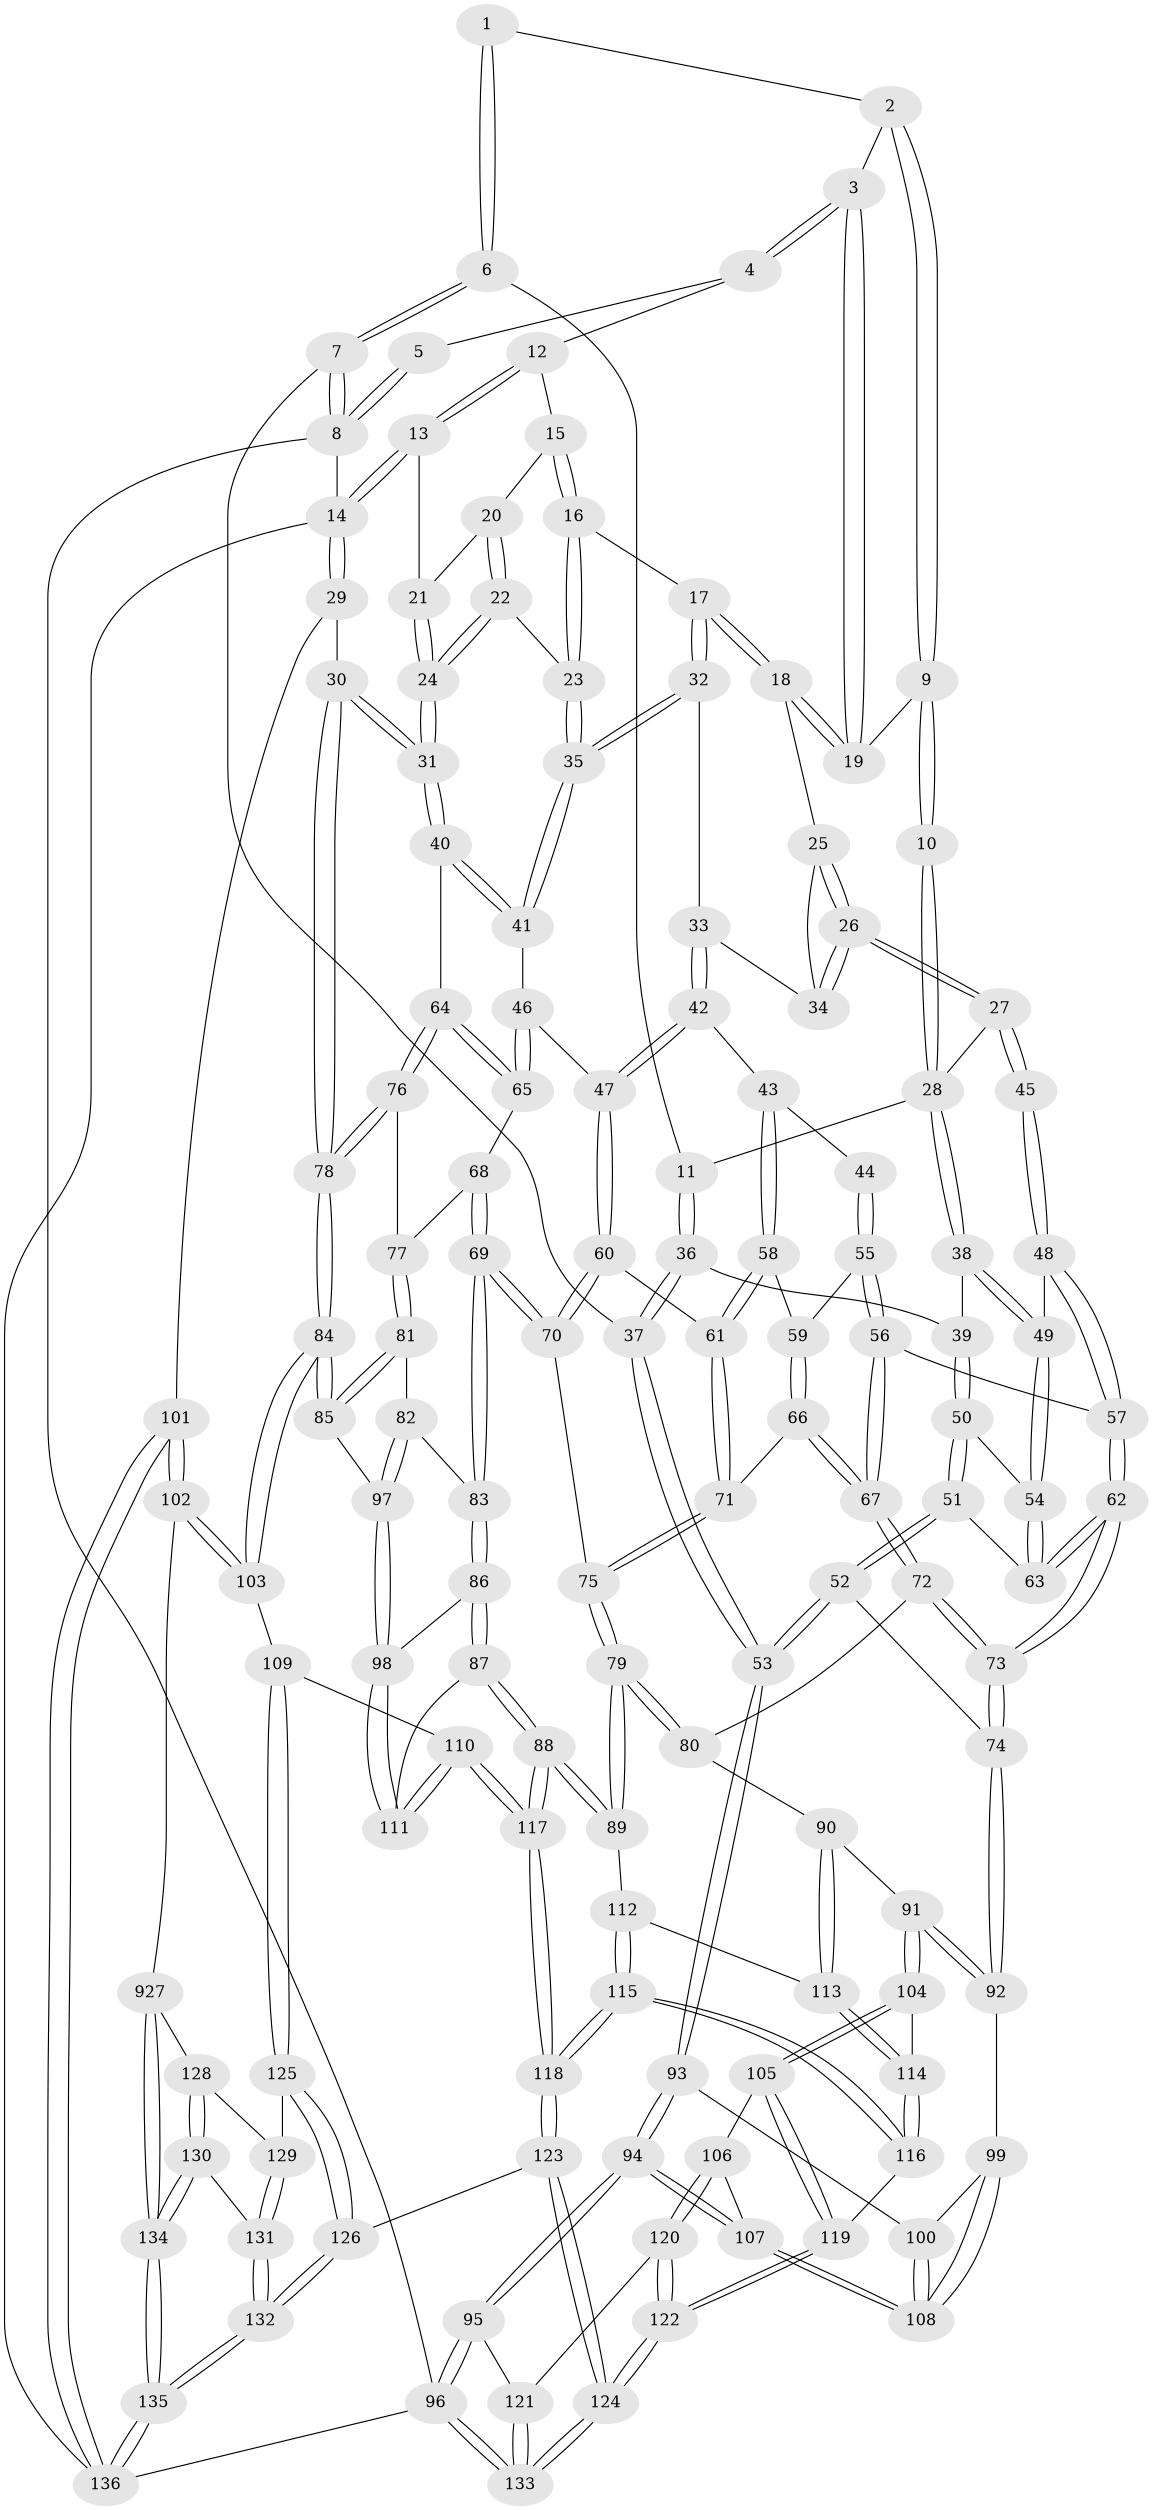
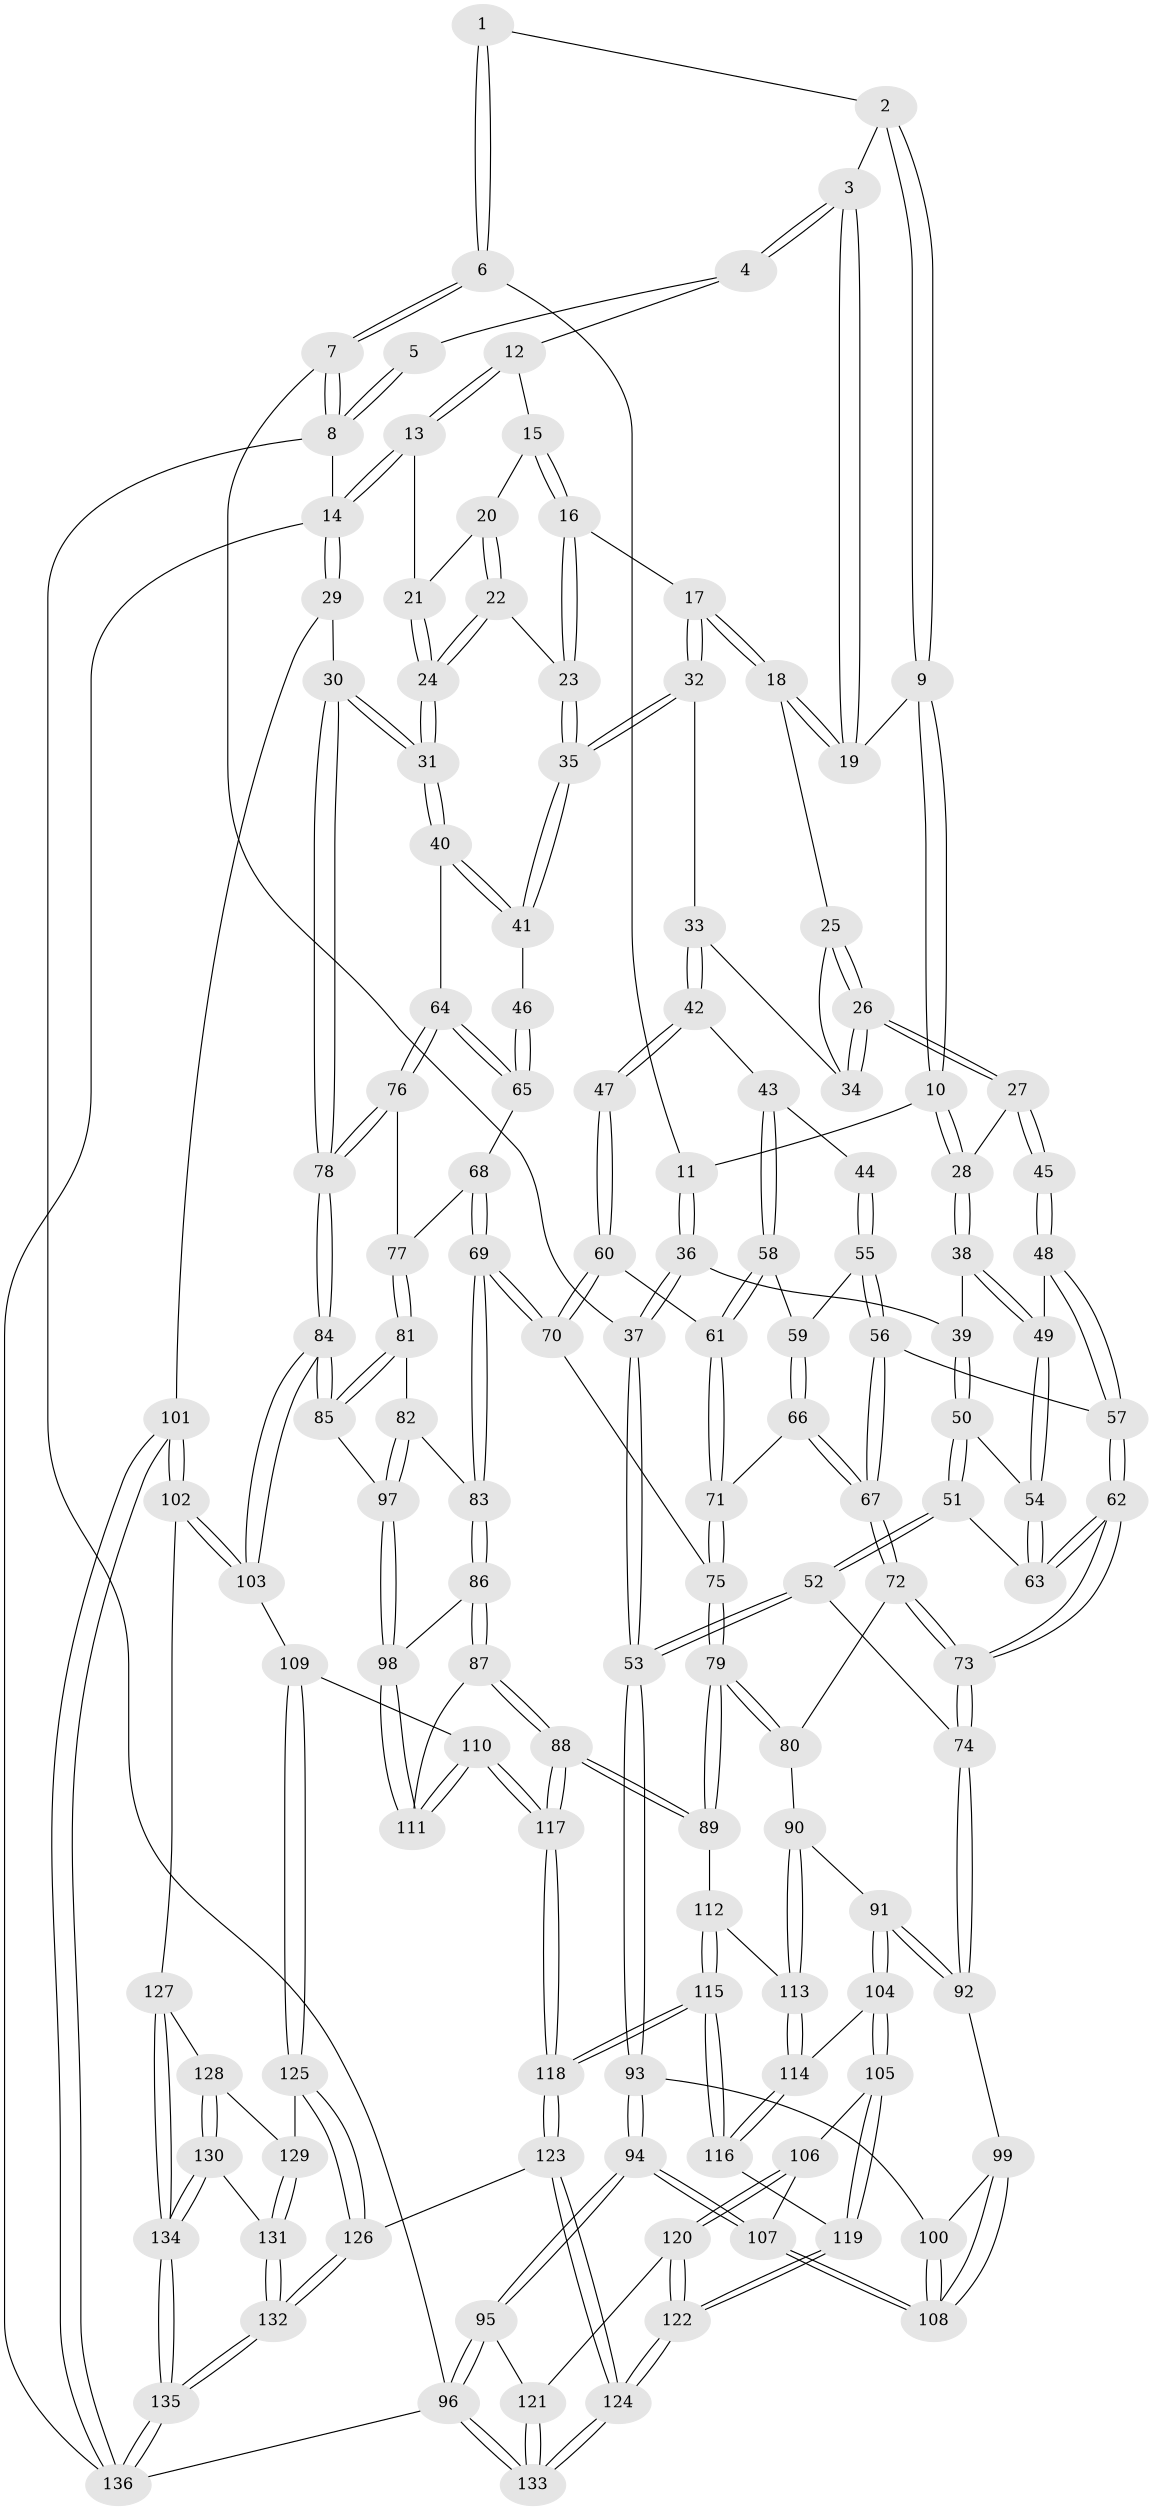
edge "46" -- "47": removed
edge "28" -- "11": now "10" -- "11"
node "927": label "927" -> "127"
